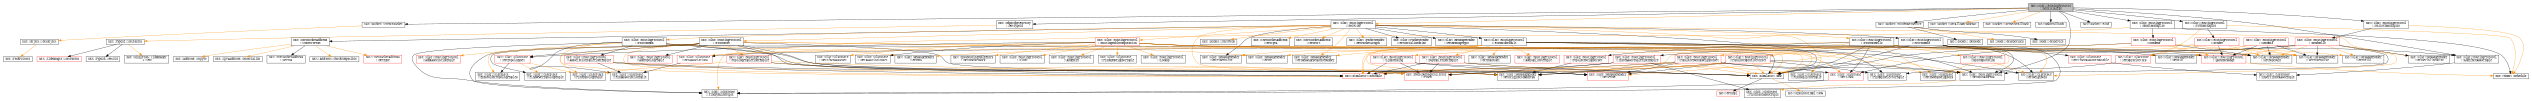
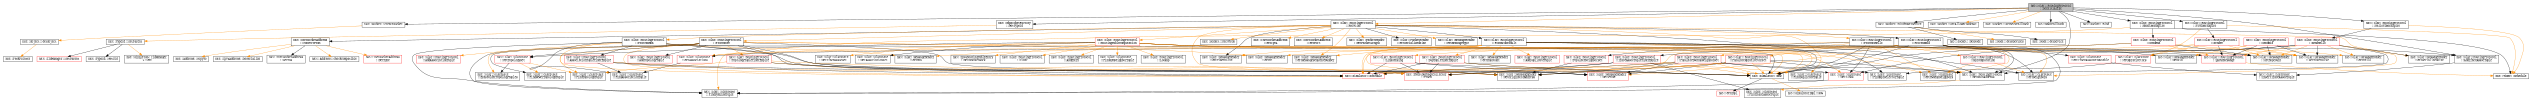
edge "ns3::olsr::RoutingProtocol ::RecvOlsr" -> "ns3::olsr::MessageHeader ::GetMessageType": color black -> darkorange
